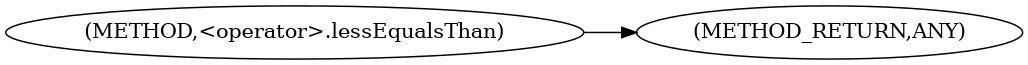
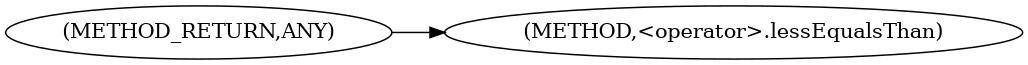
edge "(METHOD,<operator>.lessEqualsThan)" -> "(METHOD_RETURN,ANY)": reversed
